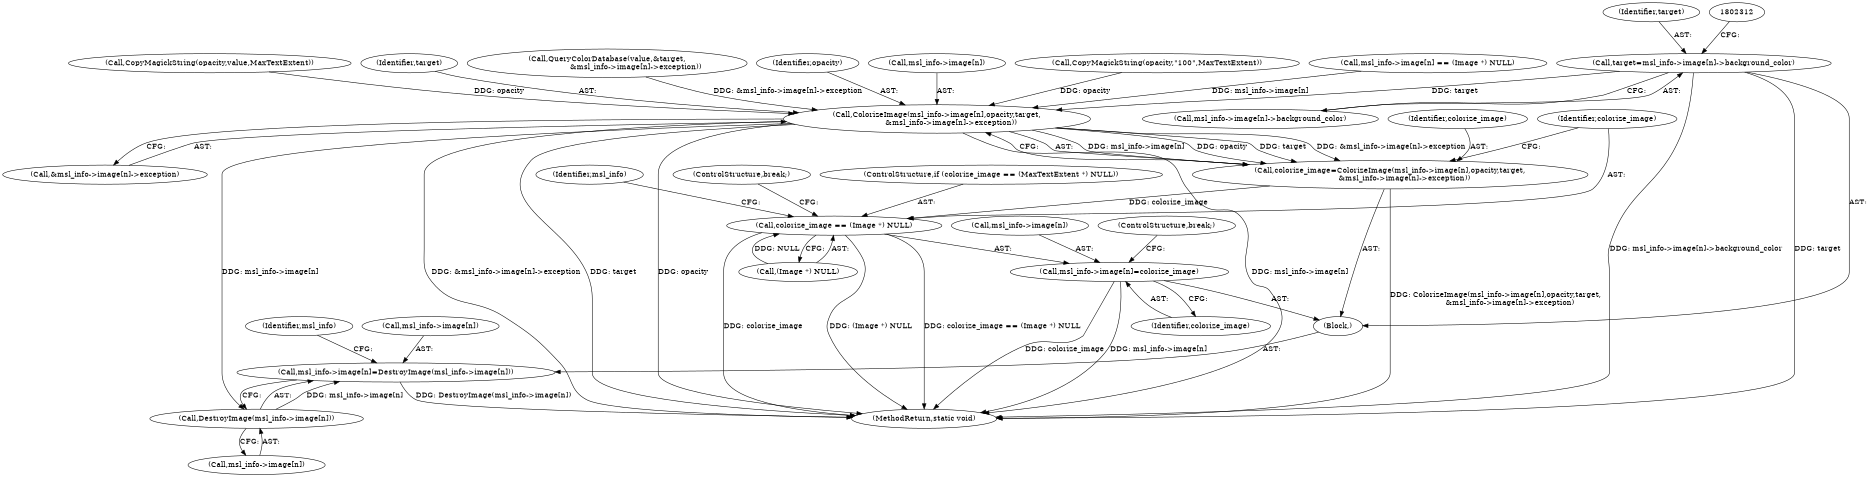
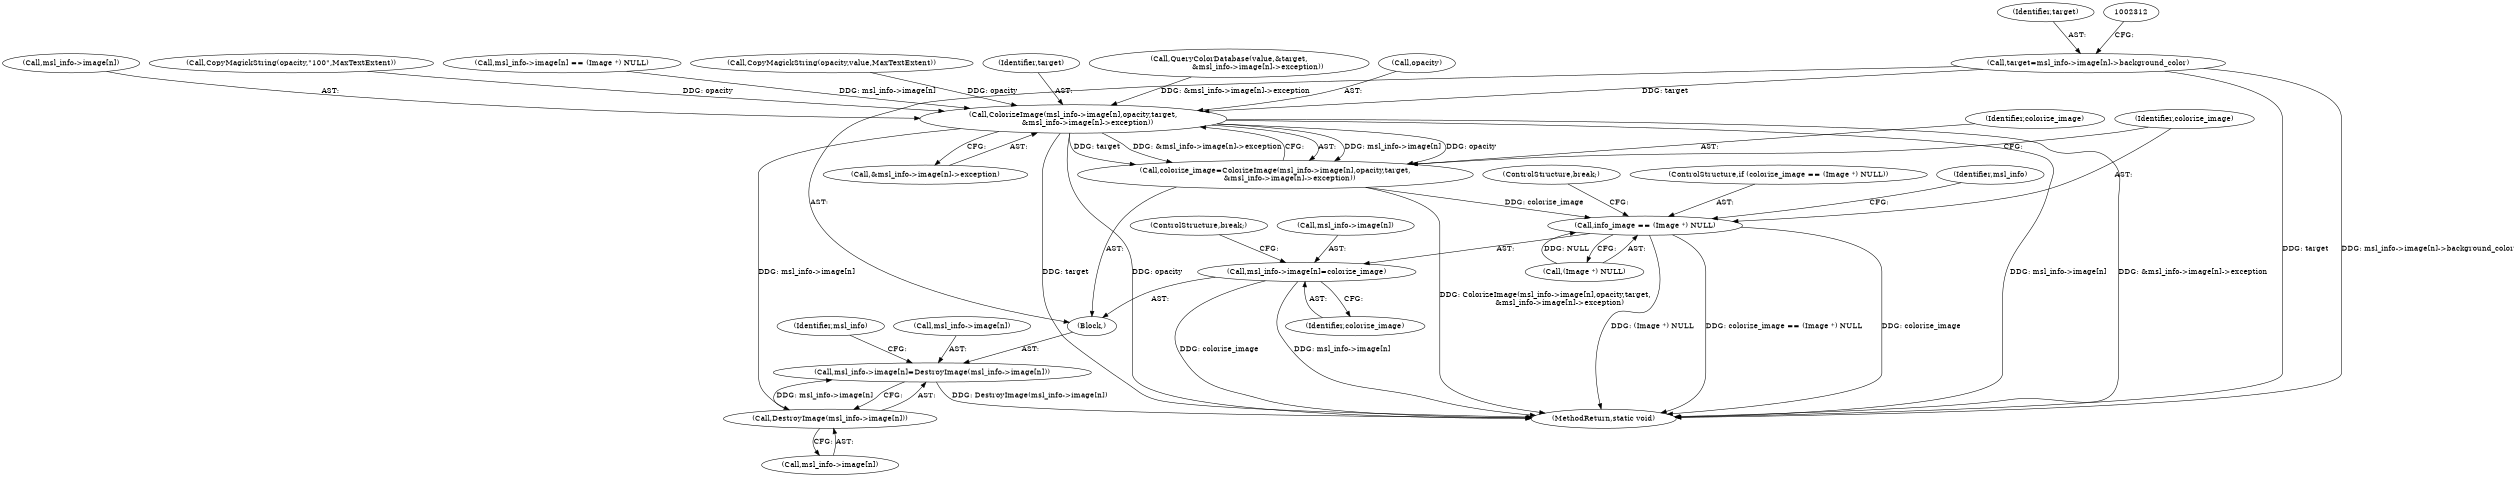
node "1802312": label "1802312" -> "1002312"
node "(Identifier,opacity)": label "(Identifier,opacity)" -> "(Call,opacity)"
node "(Call,msl_info->image[n]->background_color)": removed
node "(ControlStructure,if (colorize_image == (MaxTextExtent *) NULL))": label "(ControlStructure,if (colorize_image == (MaxTextExtent *) NULL))" -> "(ControlStructure,if (colorize_image == (Image *) NULL))"
node "(Call,colorize_image == (Image *) NULL)": label "(Call,colorize_image == (Image *) NULL)" -> "(Call,info_image == (Image *) NULL)"
